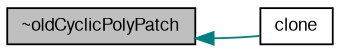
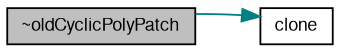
edge "clone" -> "~oldCyclicPolyPatch": reversed
